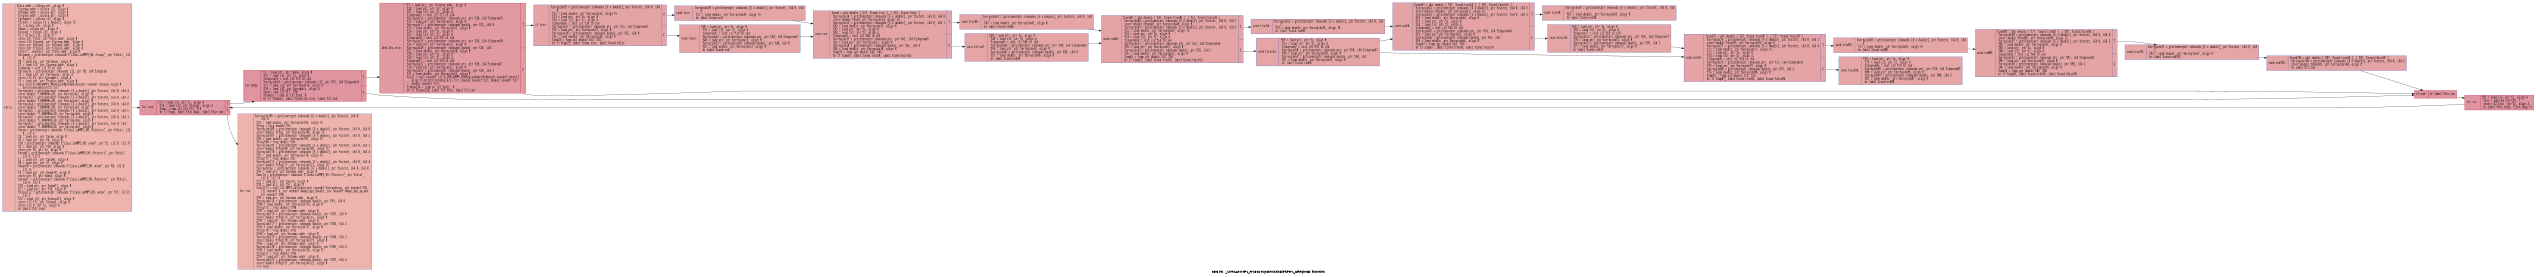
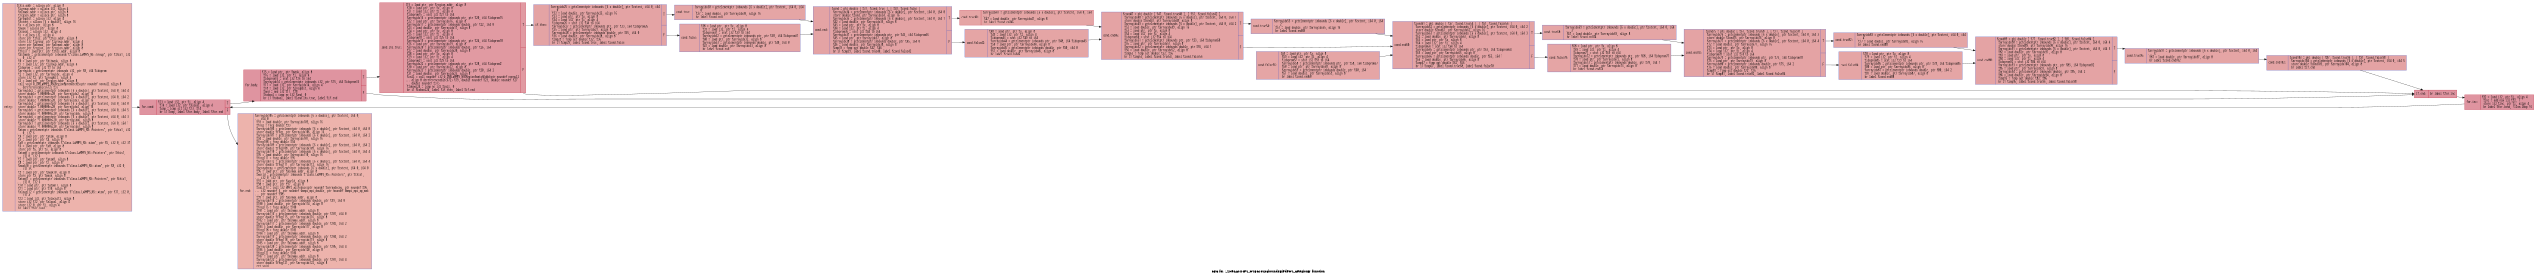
node "cond.true40:": color #3d50c3ff -> #b70d28ff
edge "cond.end46:" -> "cond.false56:": now "cond.end46:" -> "cond.end60:"
edge "cond.false56:" -> "cond.end74:": now "cond.true68:" -> "cond.end74:"
edge "cond.false84:" -> "cond.end88:": added
